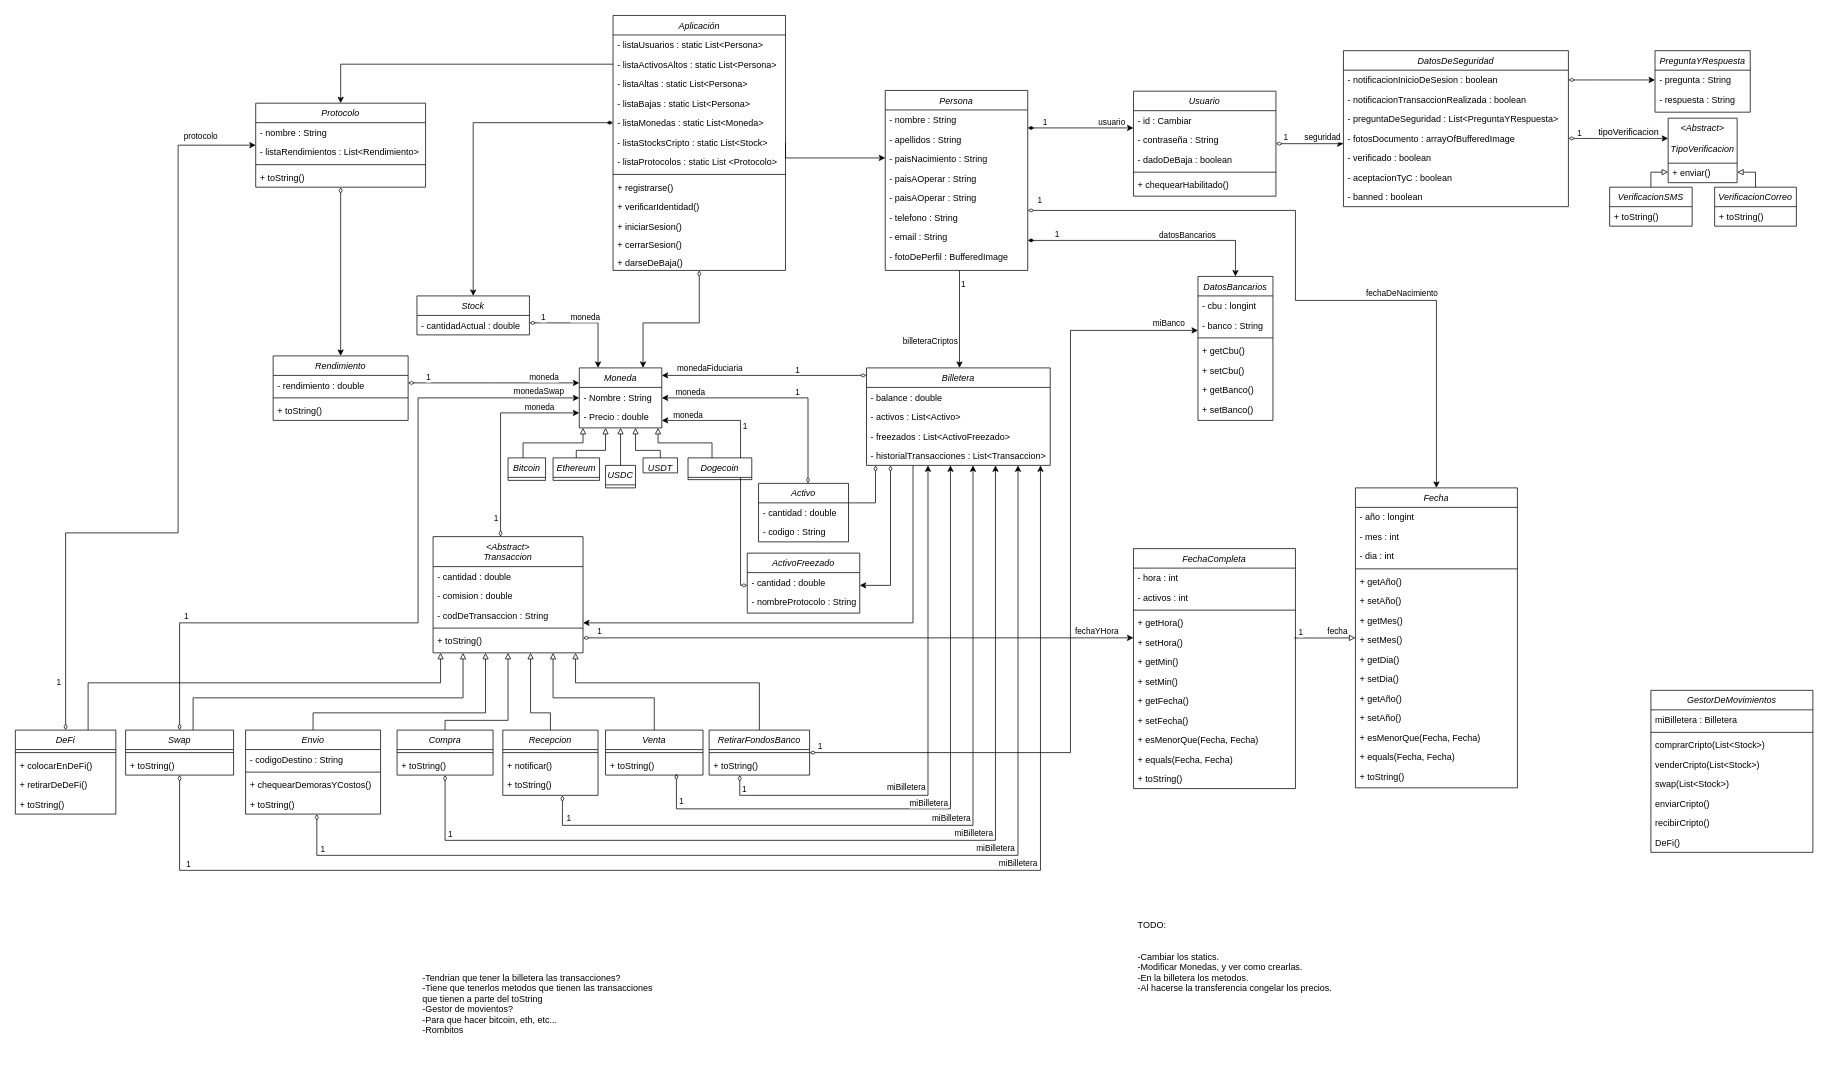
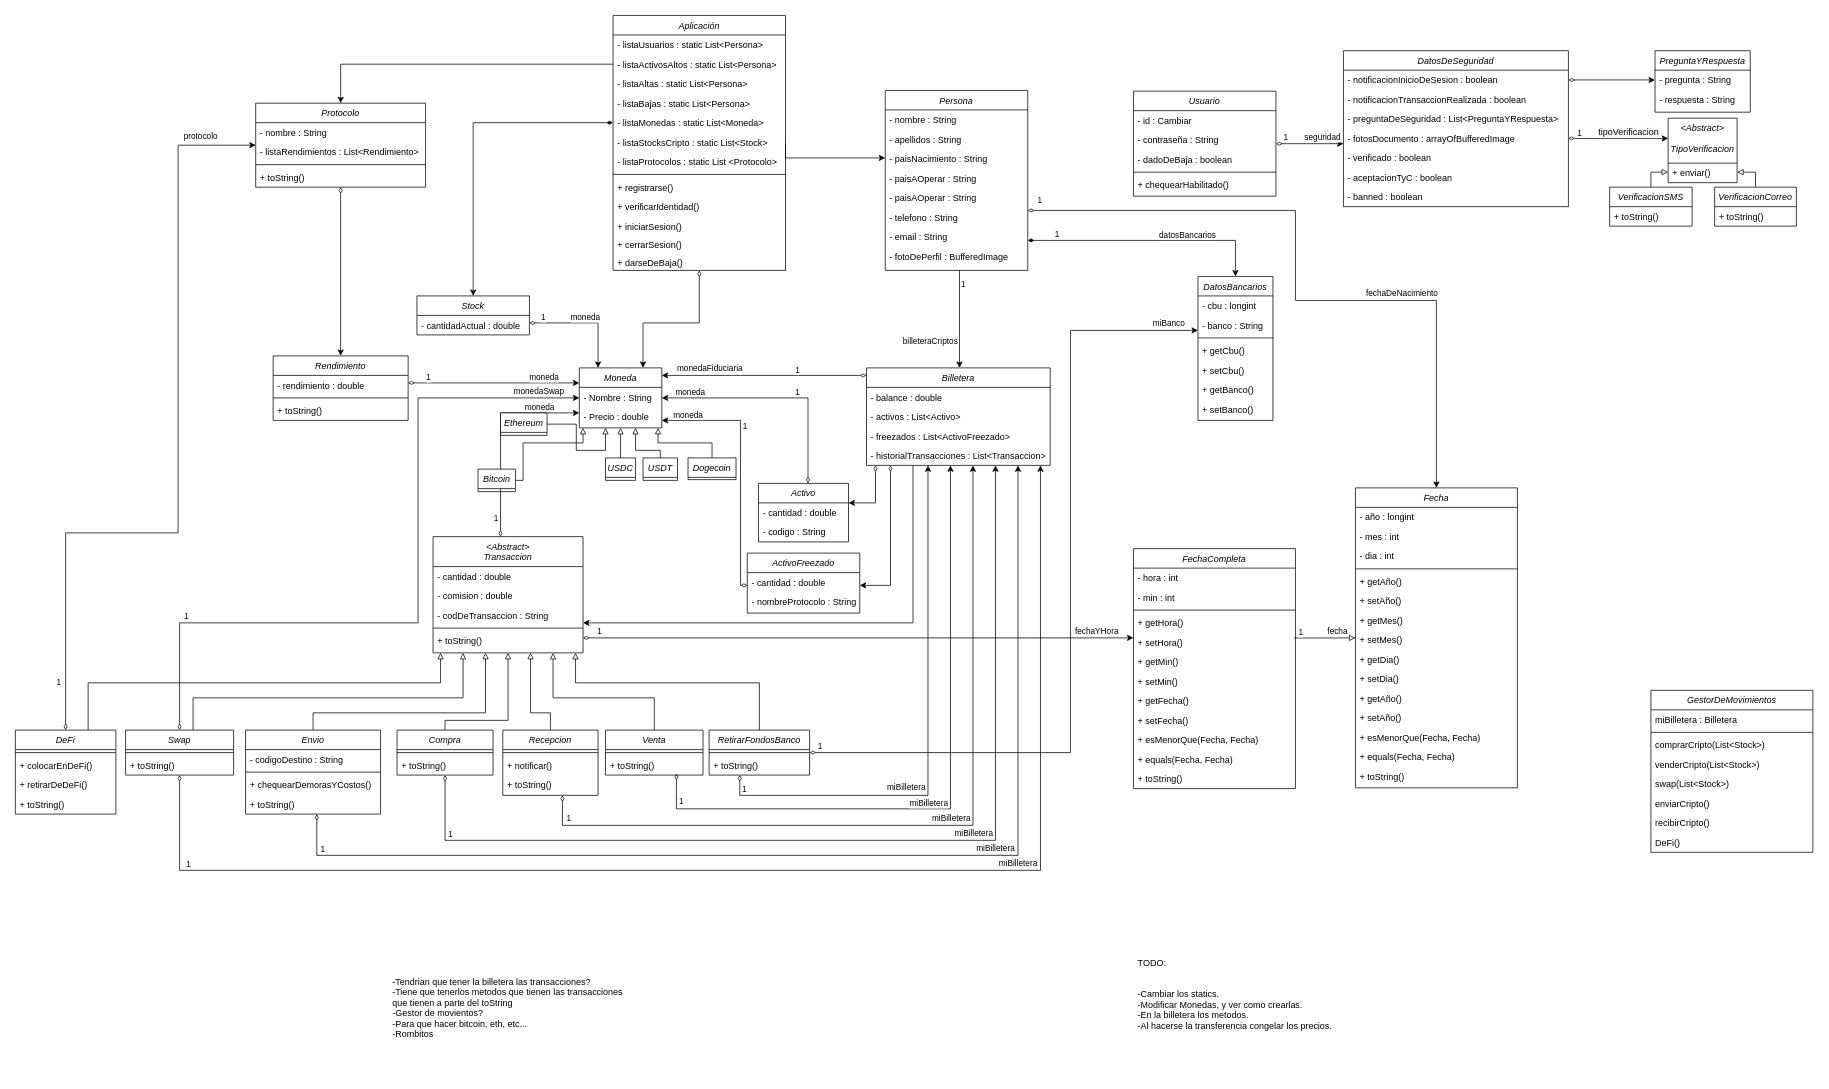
edge "- id : Cambiar" -- "Persona": removed, labels "usuario", "1"
node "USDT": size 35x15 -> 35x23
node "Bitcoin": moved (527, 469) -> (497, 480)
node "Ethereum": moved (576, 469) -> (524, 424)
node "Dogecoin": size 64x22 -> 48x22
node "USDC": moved (621, 477) -> (621, 469)
edge "Activo" -> "Billetera": arrowhead none -> classic
node "- activos : int": label "- activos : int" -> "- min : int"
node "TODO: -Cambiar los statics. -Modificar Monedas, y ver como crearlas. -En la billetera los metodos. -Al hacerse la transferencia congelar los precios.": moved (1254, 968) -> (1254, 1005)
node "-Tendrian que tener la billetera las transacciones? -Tiene que tenerlos metodos que tienen las transacciones que tienen a parte del toString -Gestor de movientos? -Para que hacer bitcoin, eth, etc... -Rombitos": moved (538, 1020) -> (508, 1024)
